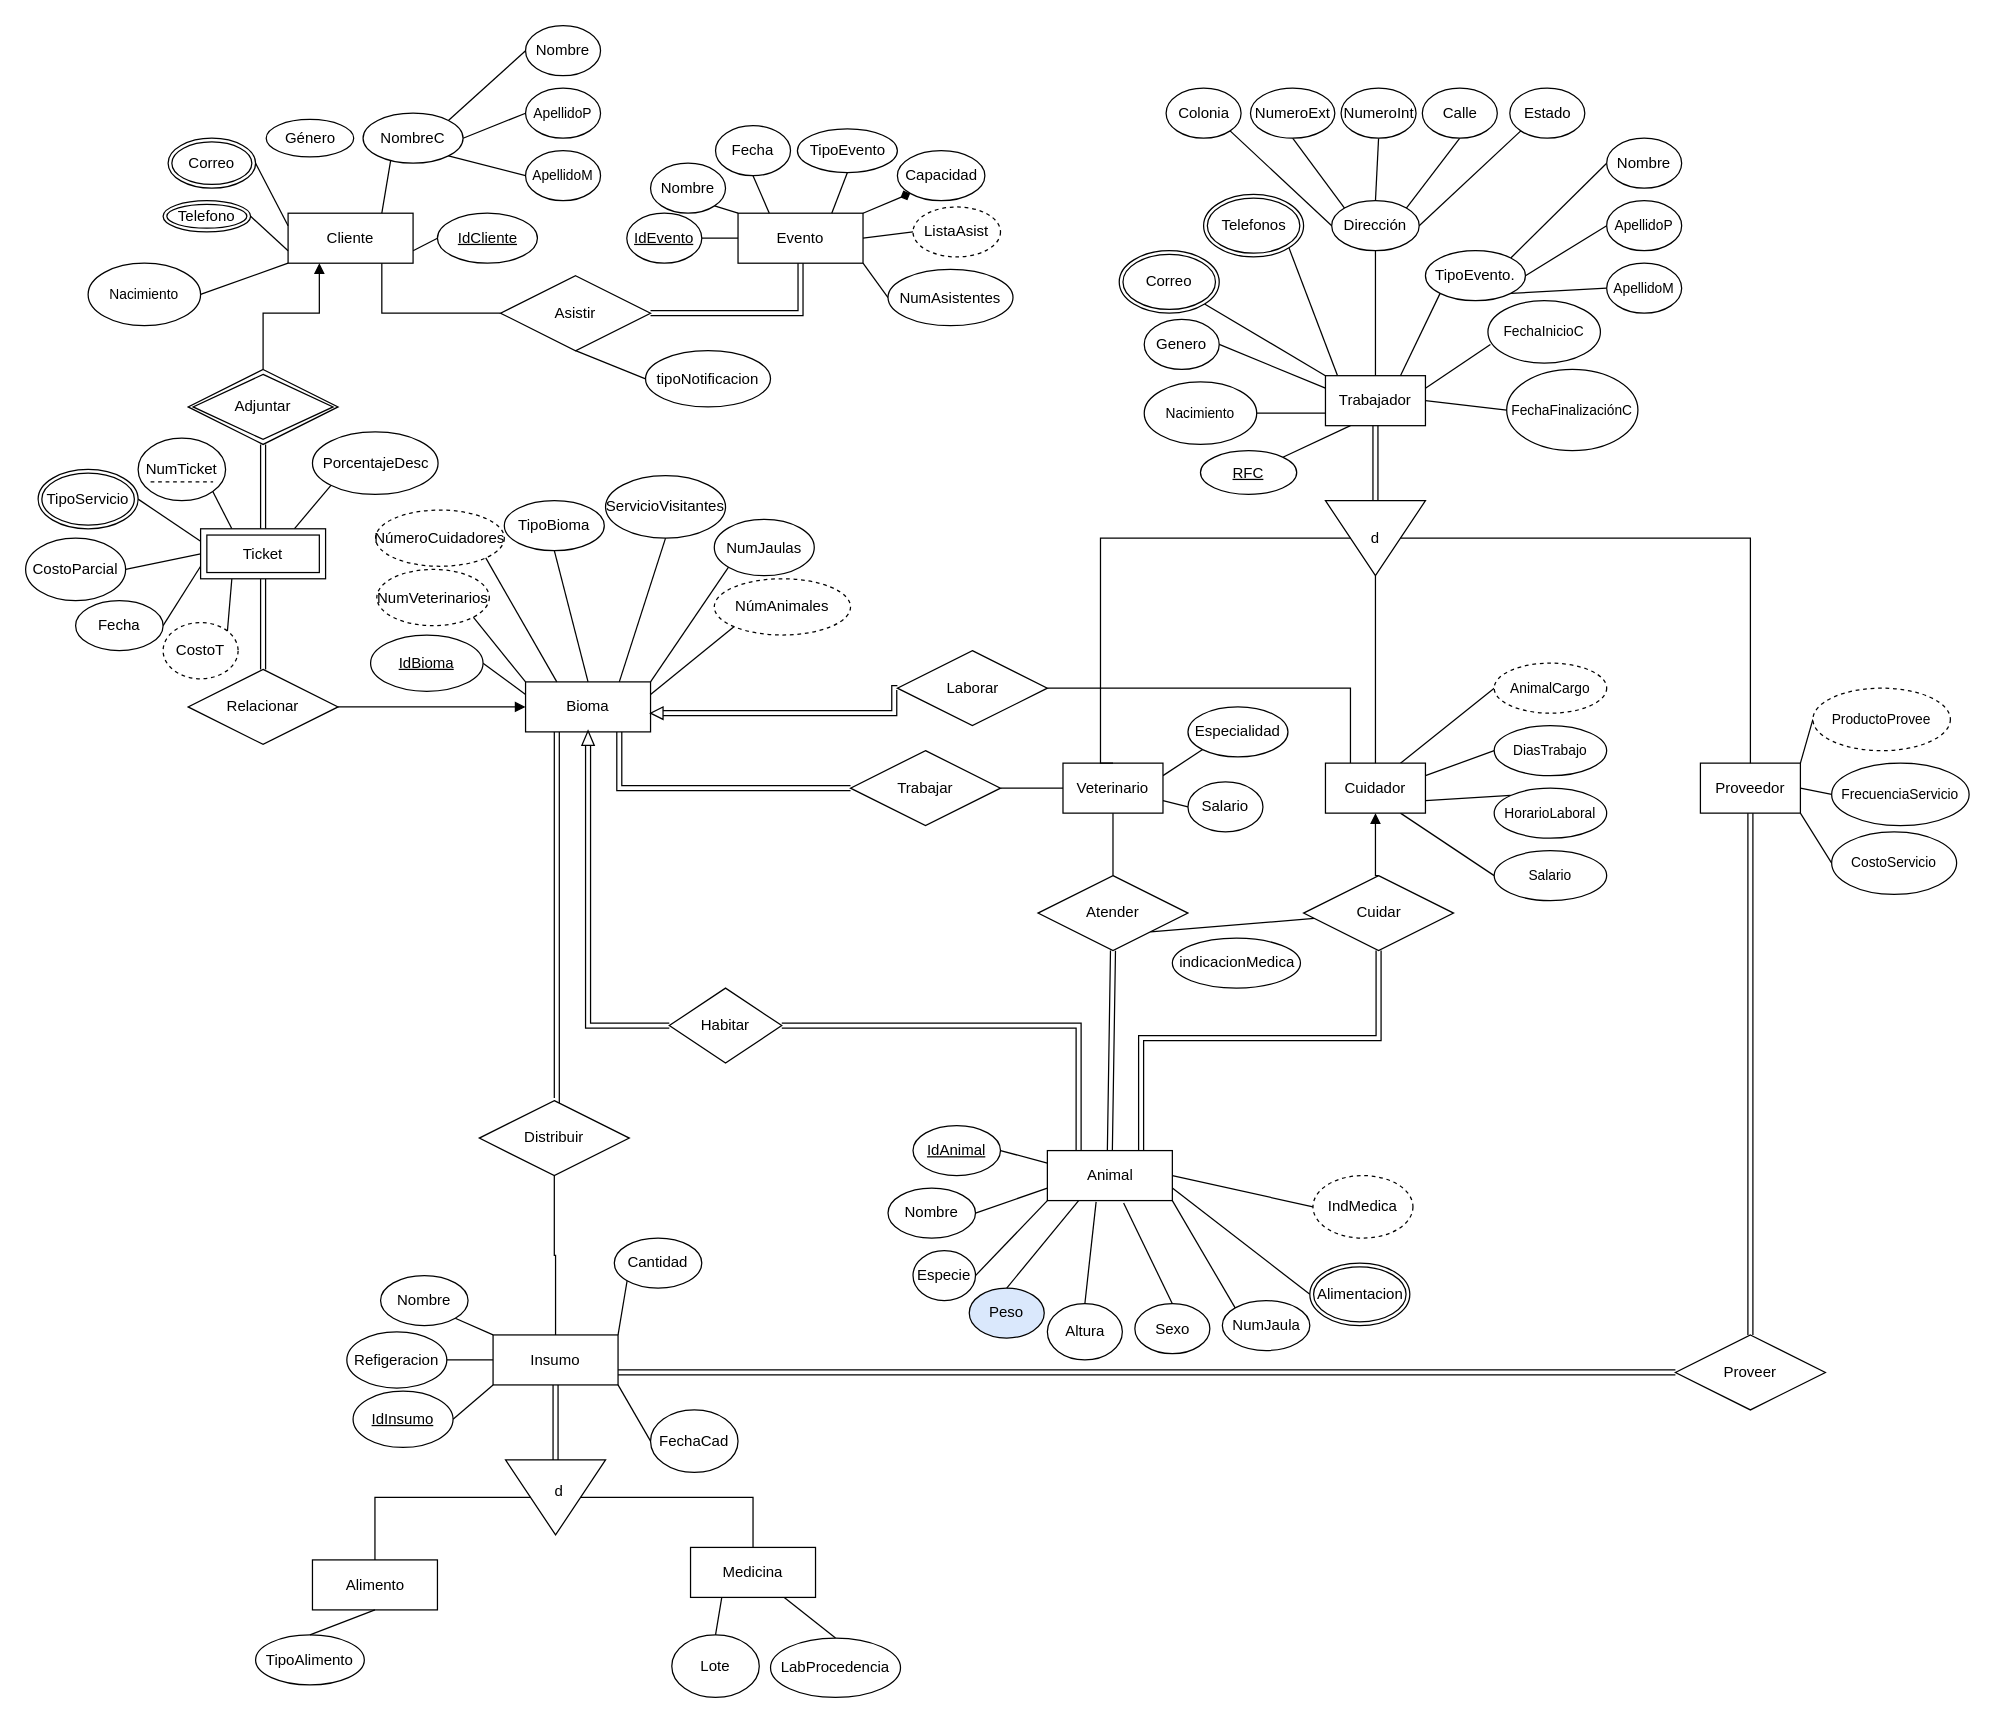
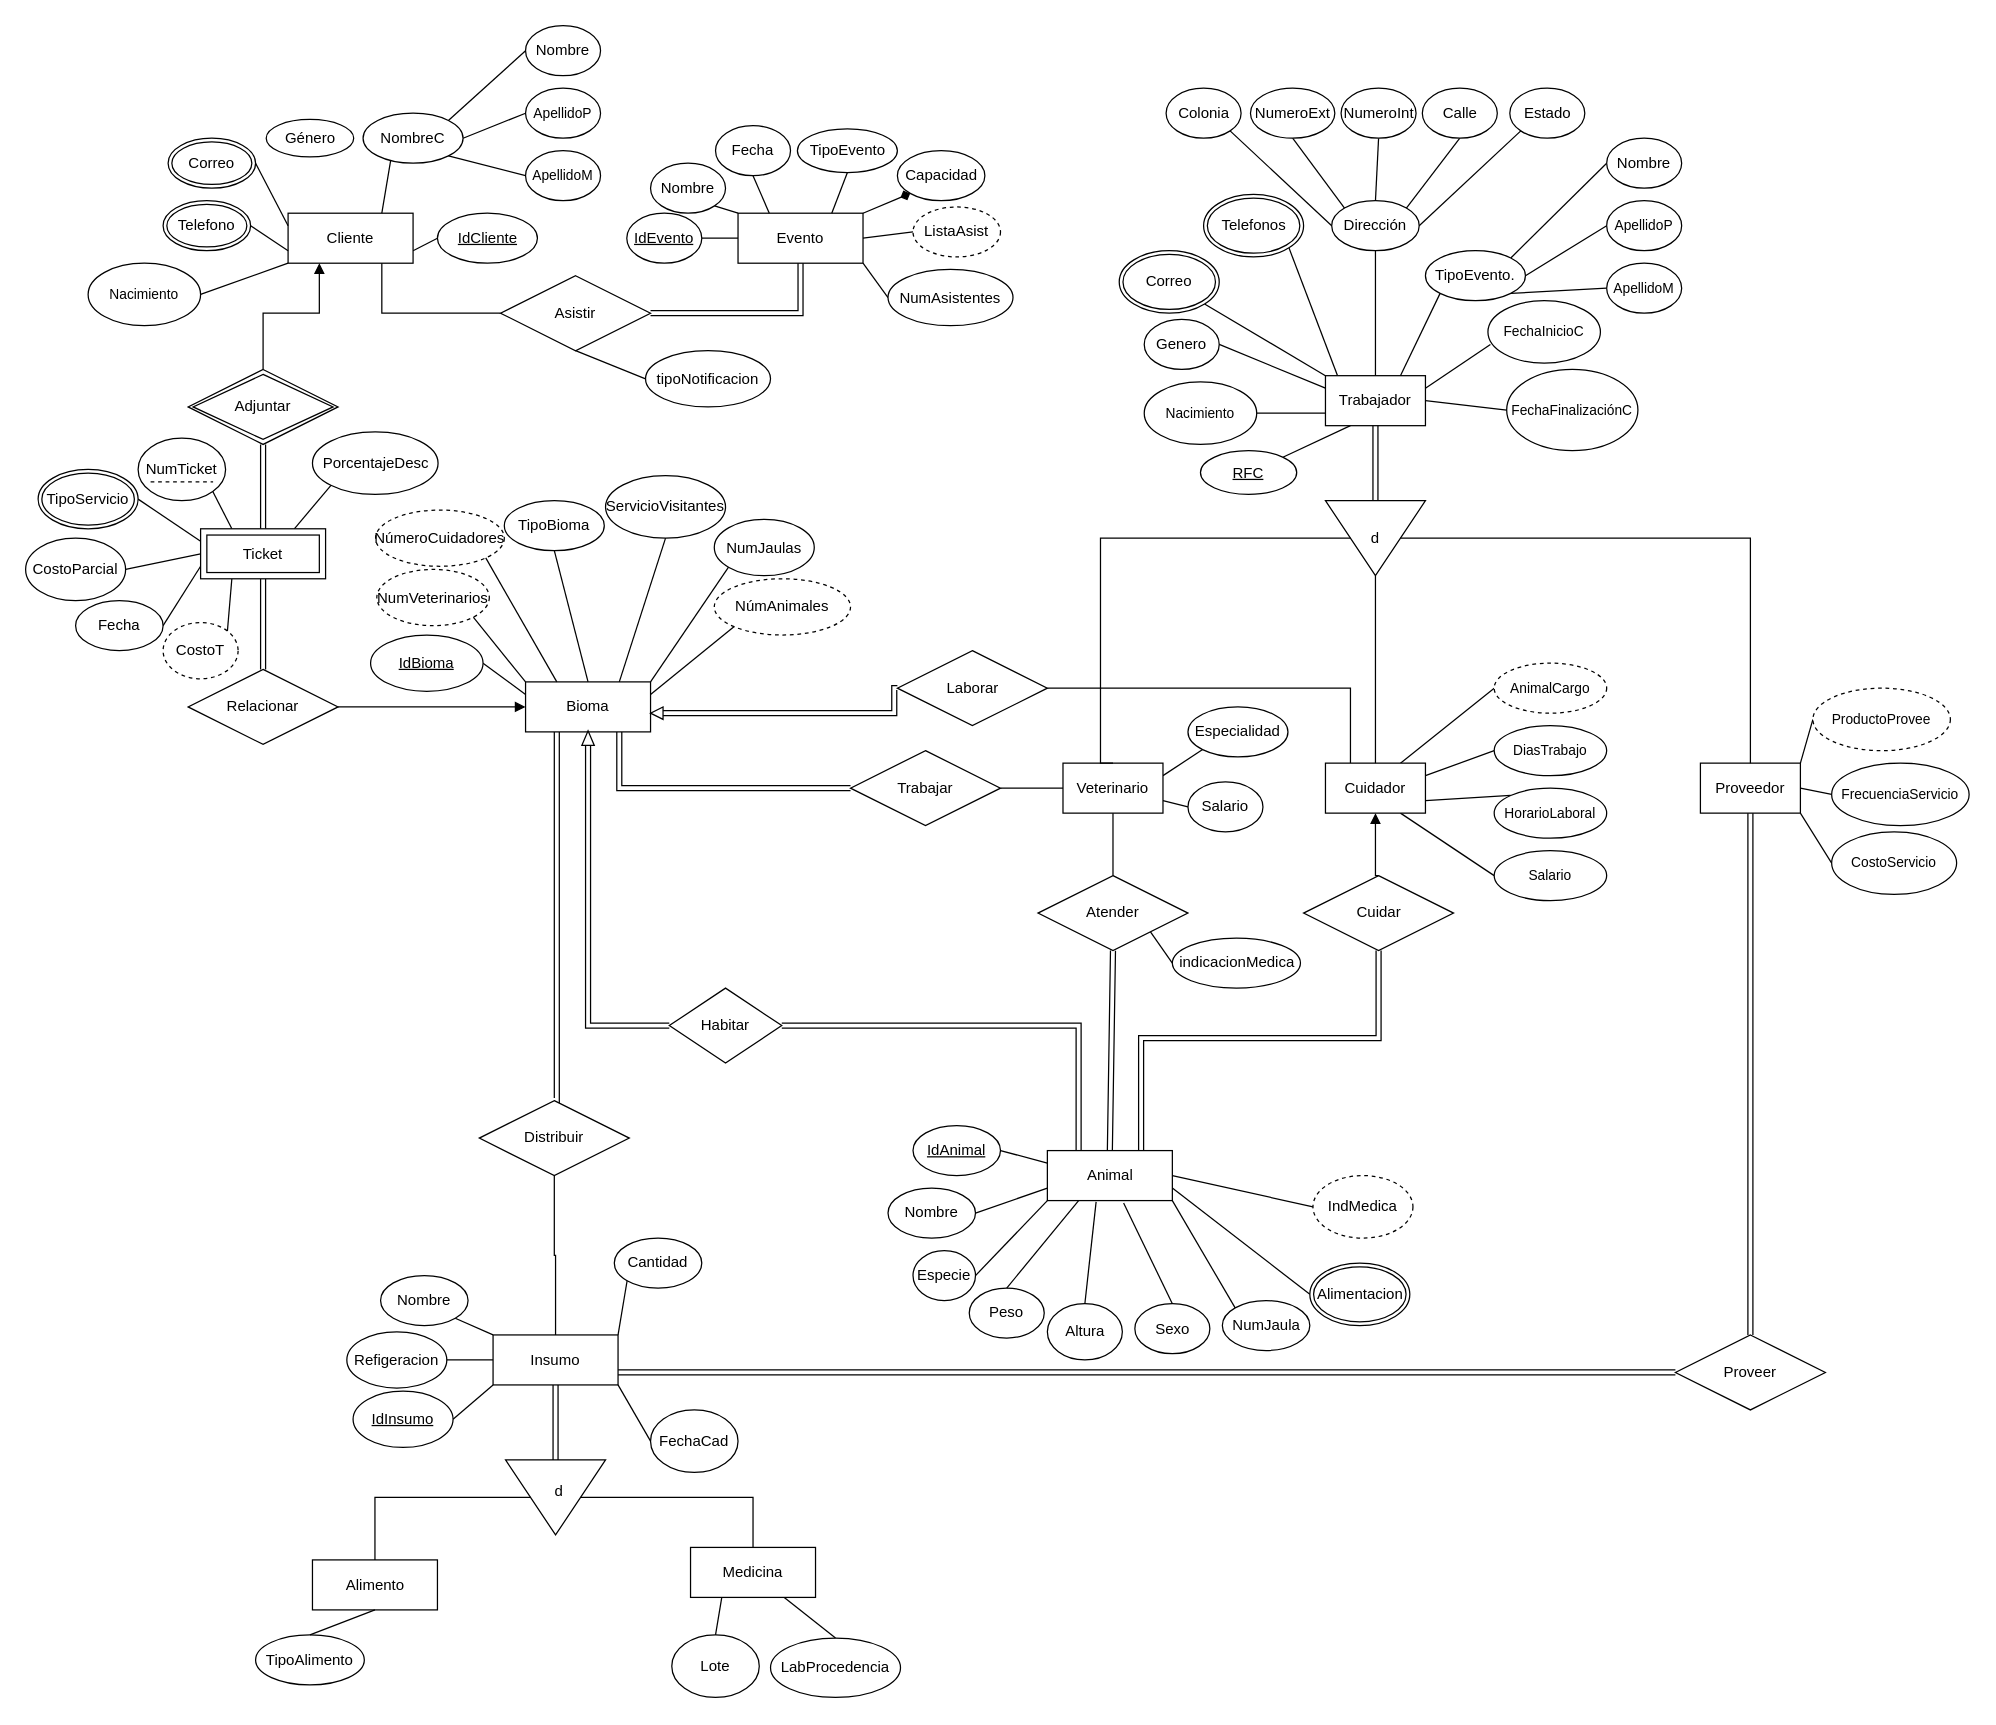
node "Telefono": size 88x31 -> 88x50
edge "Atender" -- "Cuidar": now "Atender" -- "indicacionMedica"
node "Peso": fillcolor #dae8fc -> #ffffff
